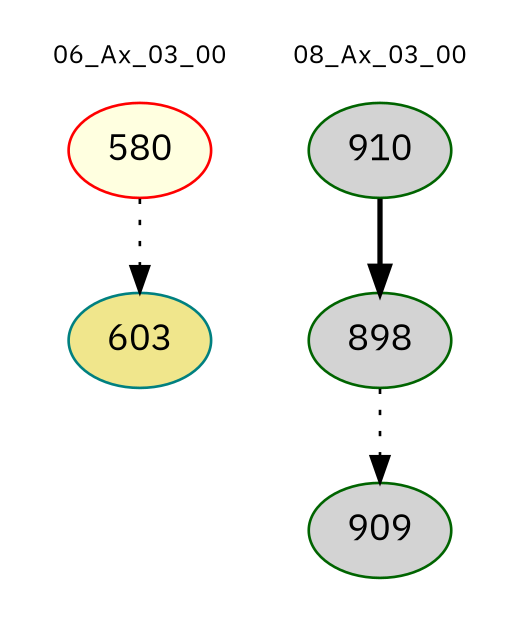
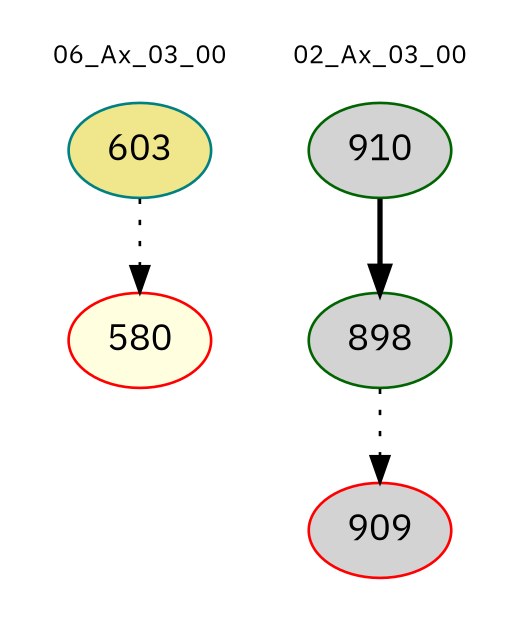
cluster "08_Ax_03_00": label "08_Ax_03_00" -> "02_Ax_03_00"
edge "580" -> "603": reversed
node "909": color darkgreen -> red
